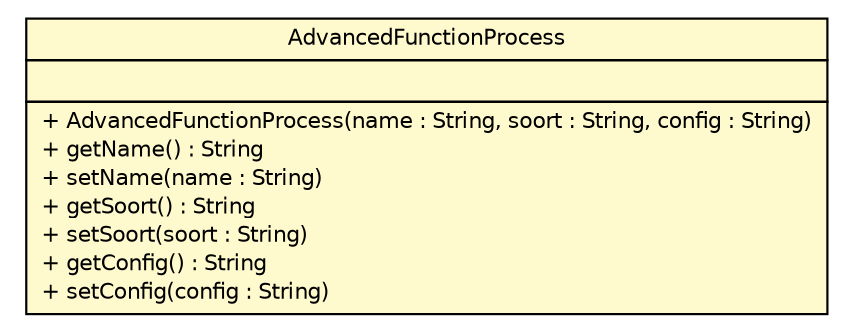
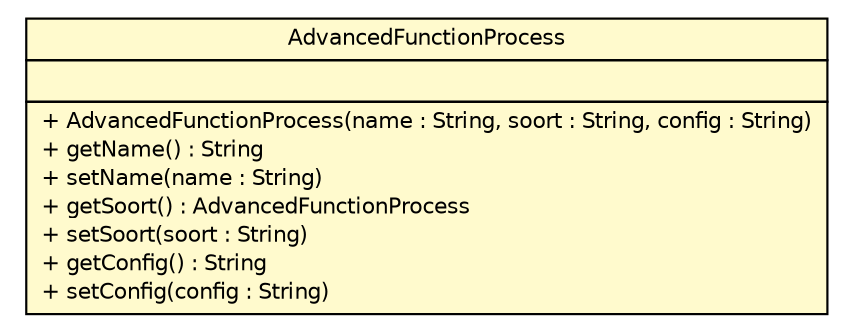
node "AdvancedFunctionProcess": text "+ getSoort() : String" -> "+ getSoort() : AdvancedFunctionProcess"
